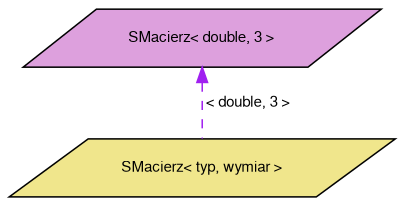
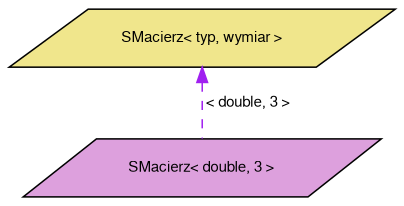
edge "SMacierz< typ, wymiar >" -> "SMacierz< double, 3 >": reversed
